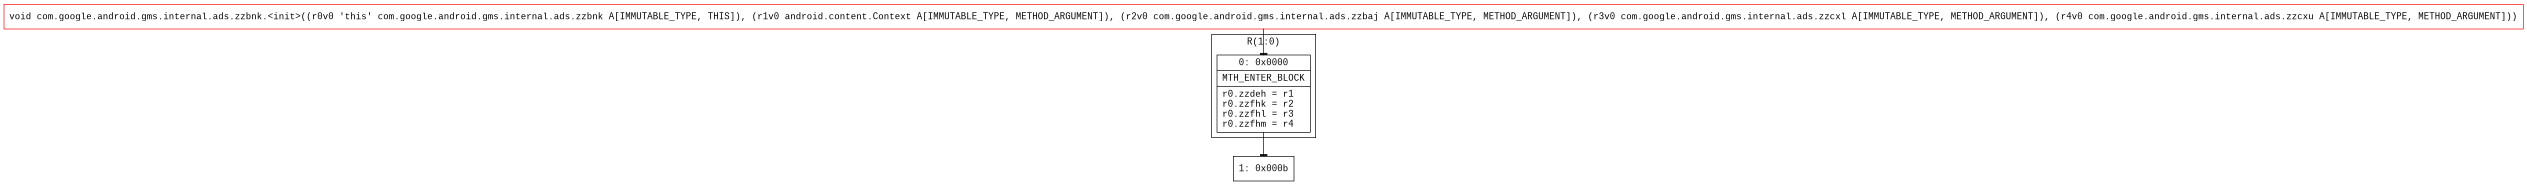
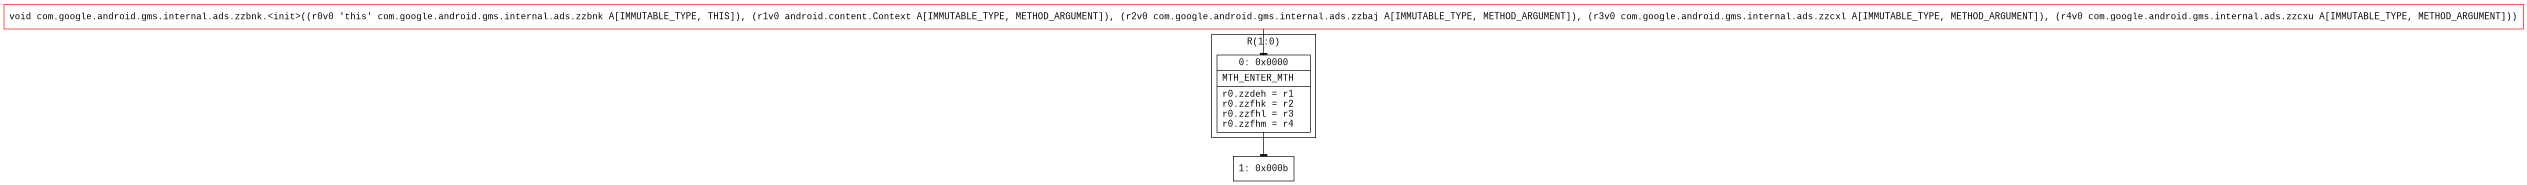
node "0: 0x0000": text "MTH_ENTER_BLOCK" -> "MTH_ENTER_MTH"
